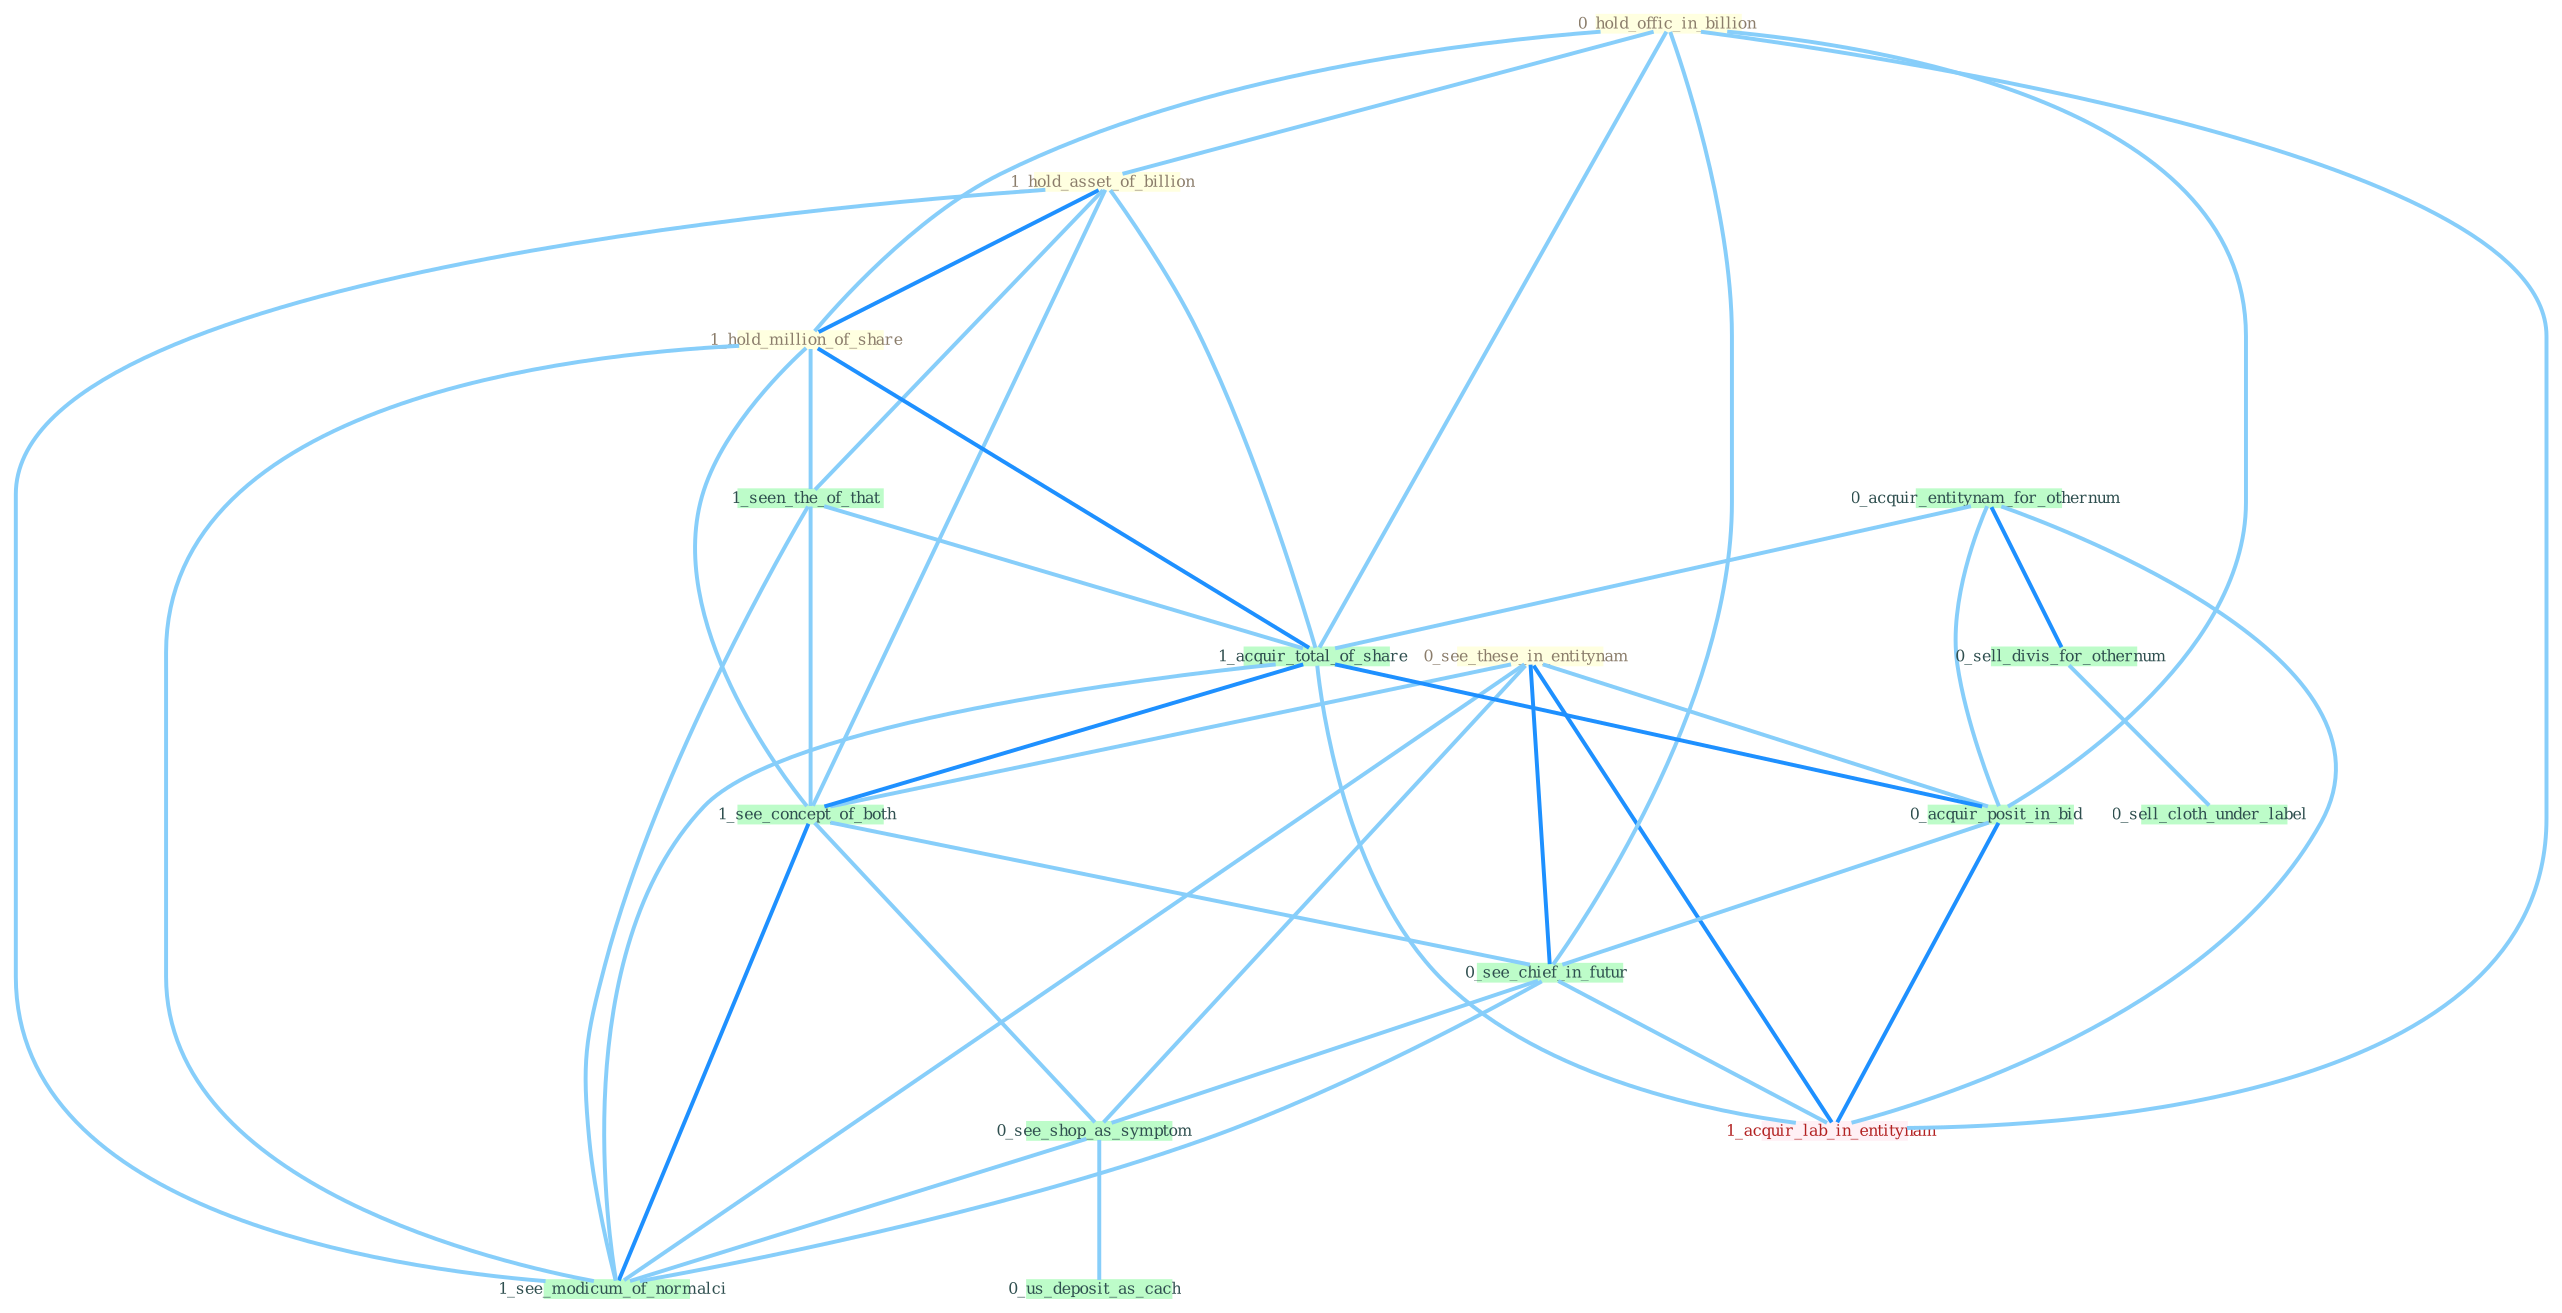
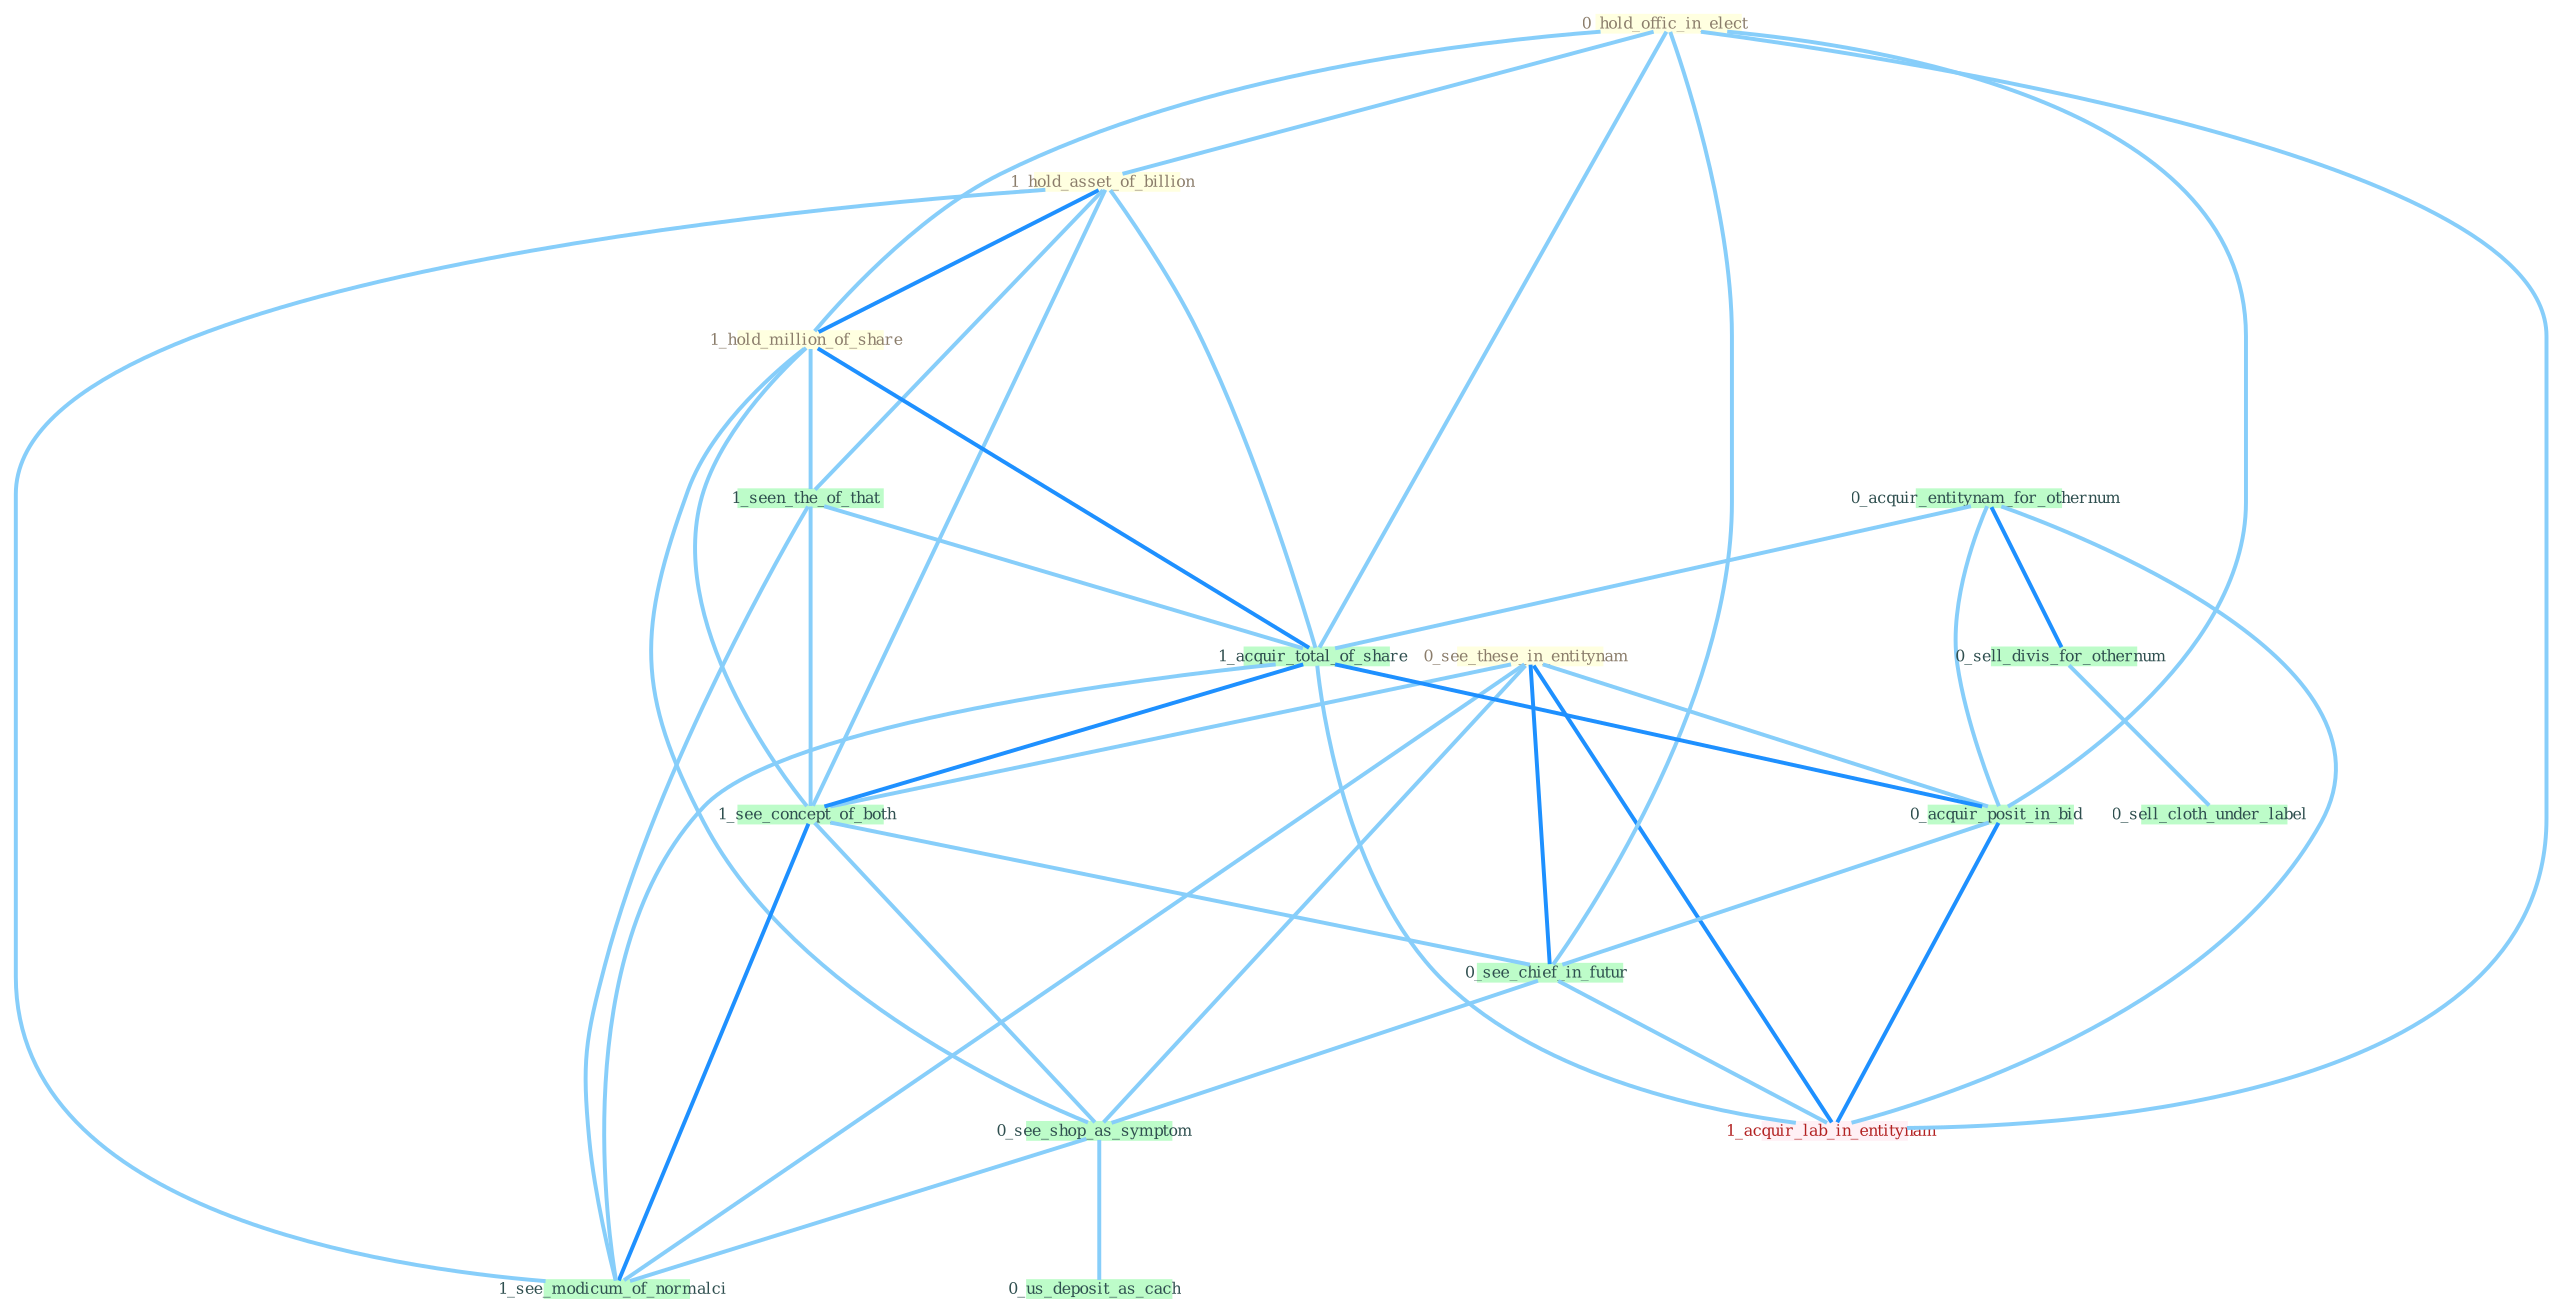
node "0_hold_offic_in_billion": label "0_hold_offic_in_billion" -> "0_hold_offic_in_elect"
edge "1_hold_million_of_share" -- "1_see_modicum_of_normalci": now "1_hold_million_of_share" -- "0_see_shop_as_symptom"
edge "0_see_chief_in_futur" -- "1_see_modicum_of_normalci": removed
